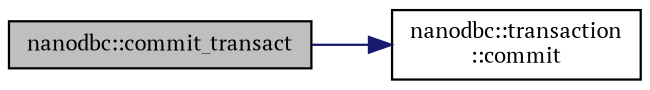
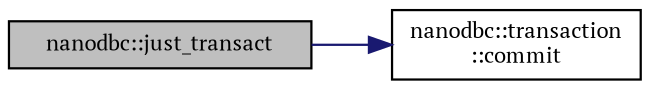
node "nanodbc::commit_transact": label "nanodbc::commit_transact" -> "nanodbc::just_transact"
